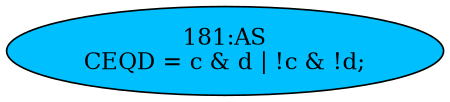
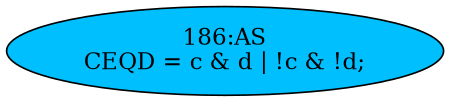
node "181:AS CEQD = c & d | !c & !d;": label "181:AS CEQD = c & d | !c & !d;" -> "186:AS CEQD = c & d | !c & !d;"
